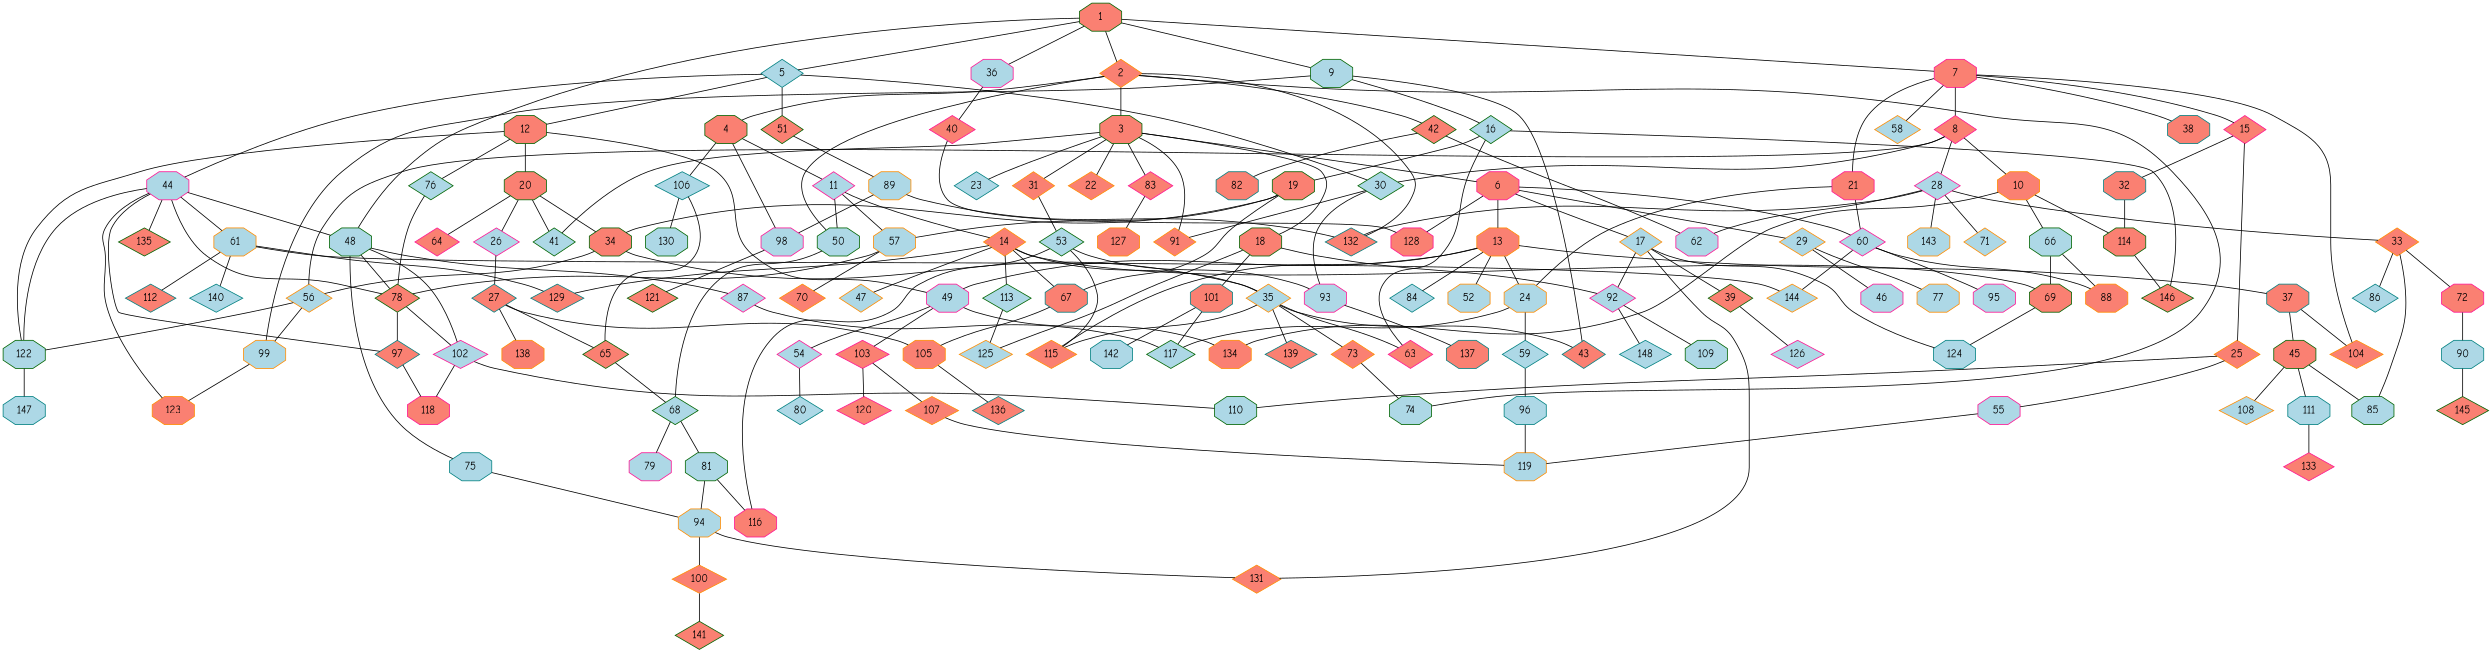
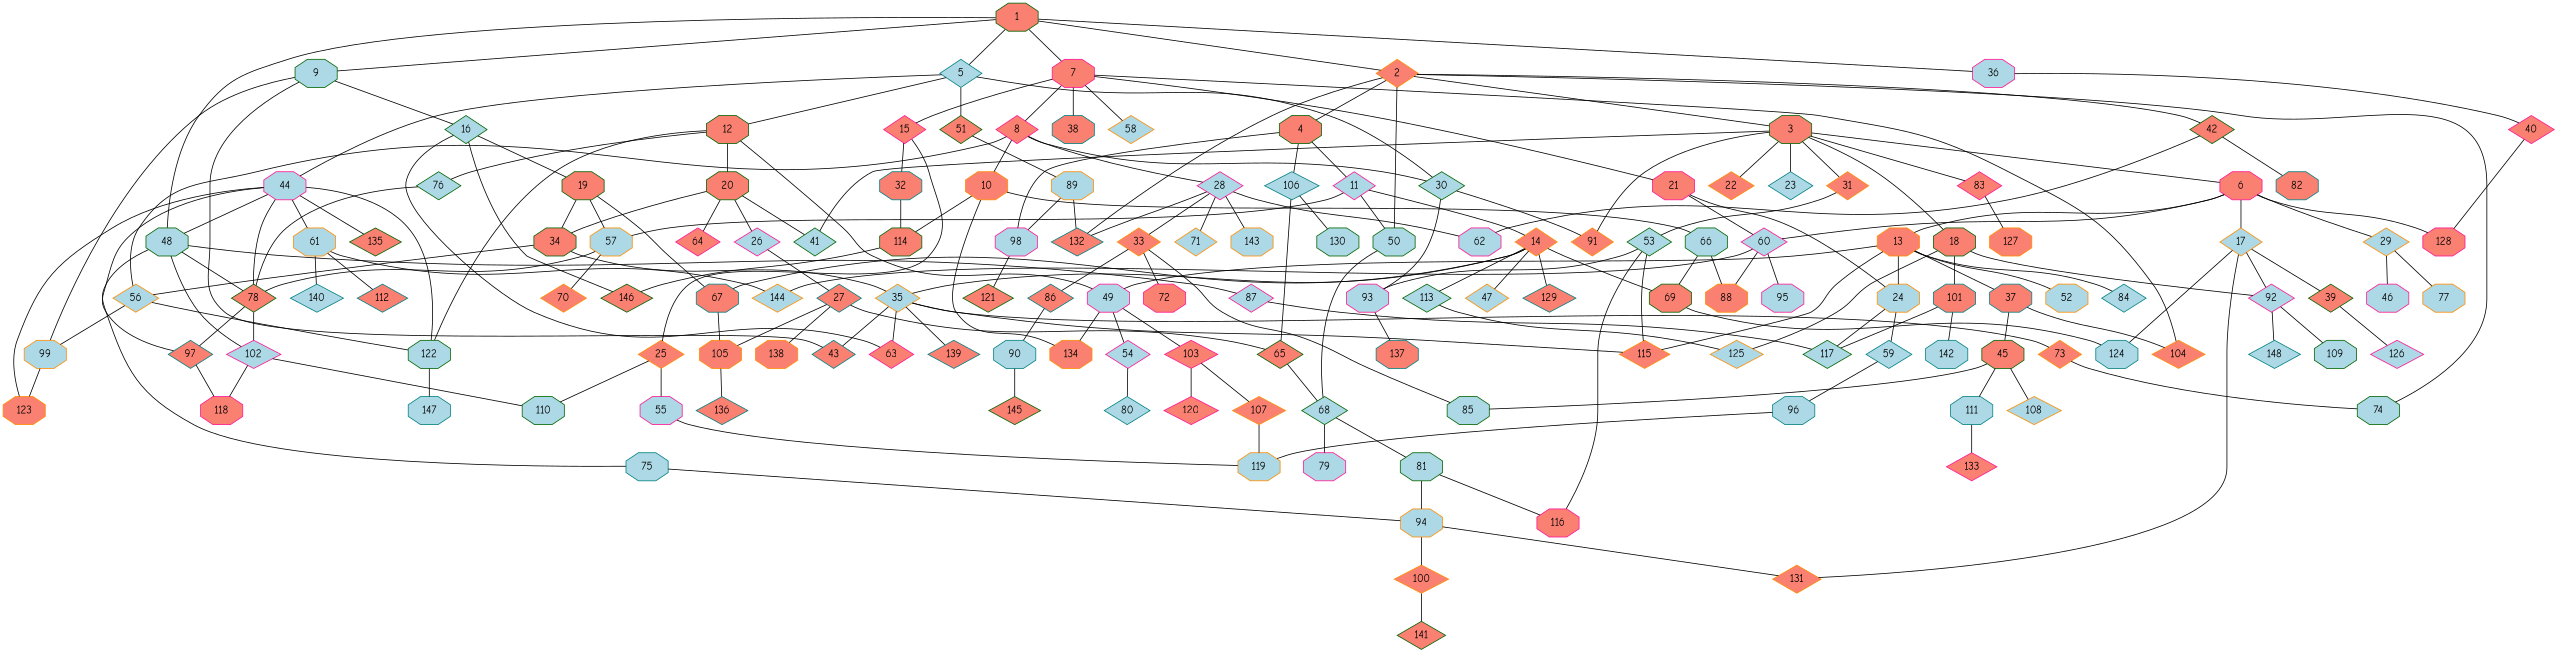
edge "61" -- "129": removed
node "86": fillcolor lightblue -> salmon
edge "72" -- "90": now "86" -- "90"
